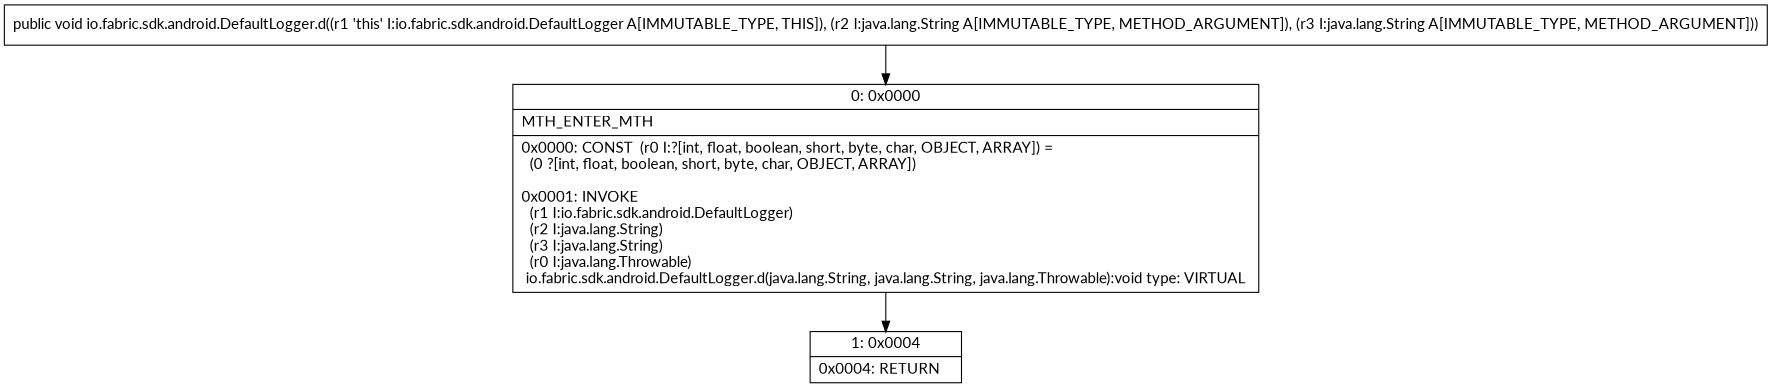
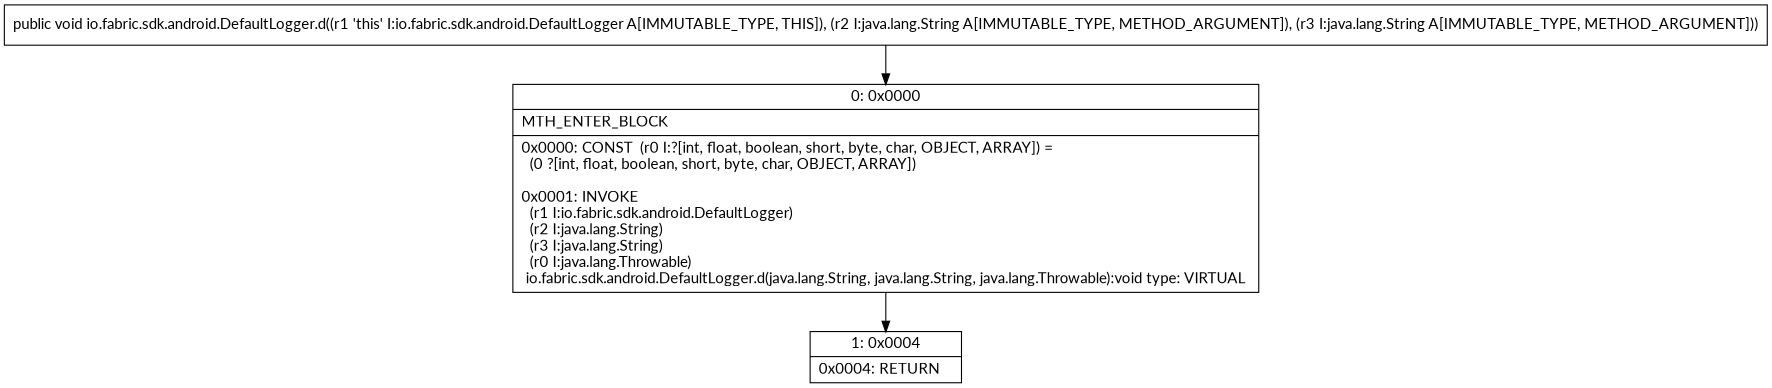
node "0: 0x0000": text "MTH_ENTER_MTH" -> "MTH_ENTER_BLOCK"
